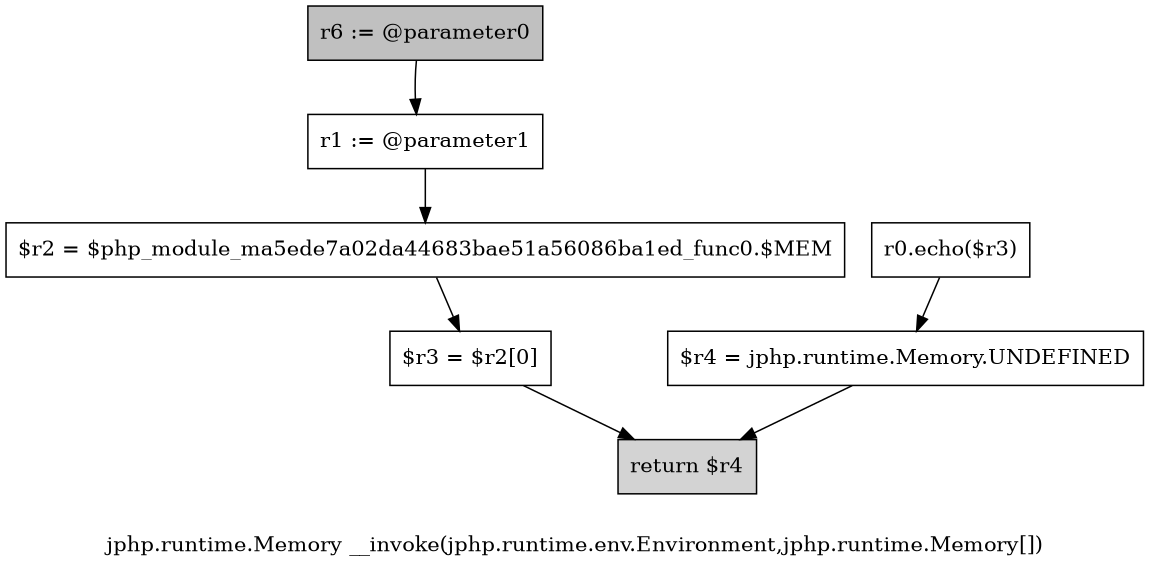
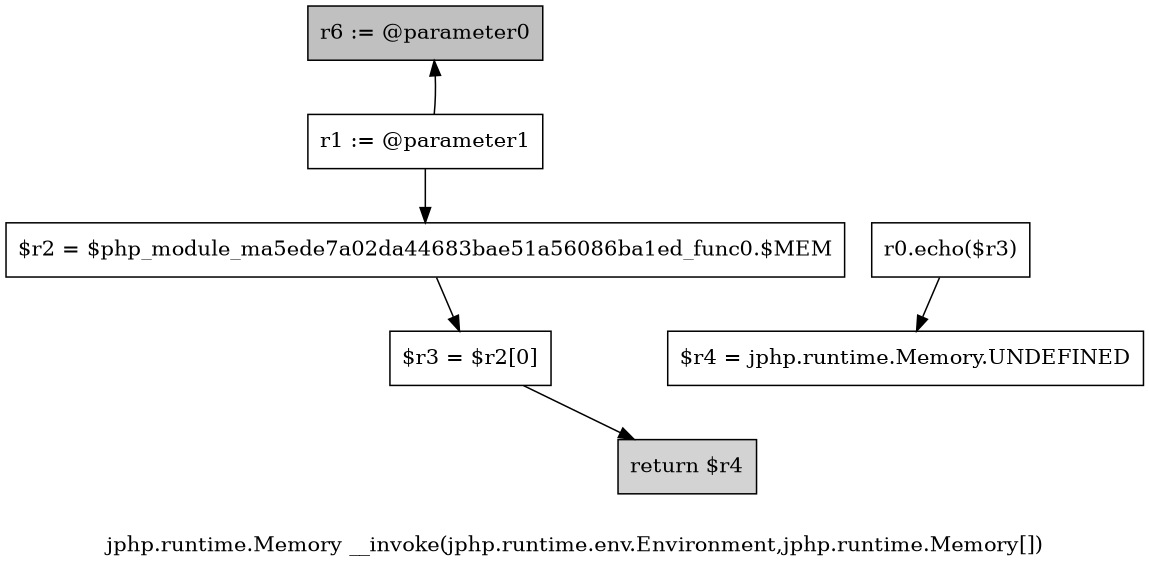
edge "r6 := @parameter0" -> "r1 := @parameter1": reversed
edge "$r4 = jphp.runtime.Memory.UNDEFINED" -> "return $r4": removed
